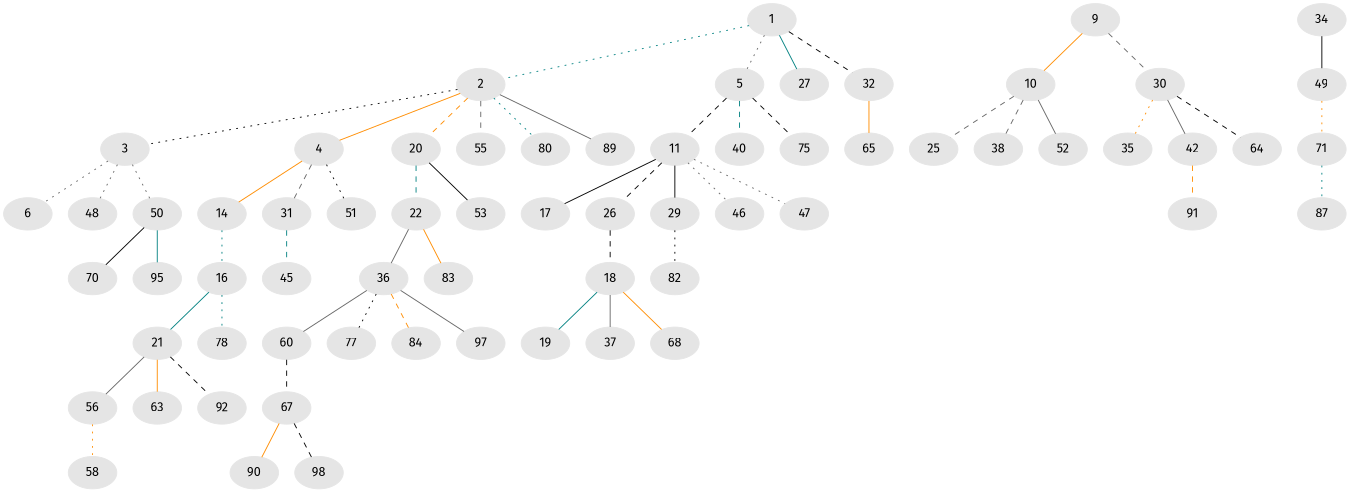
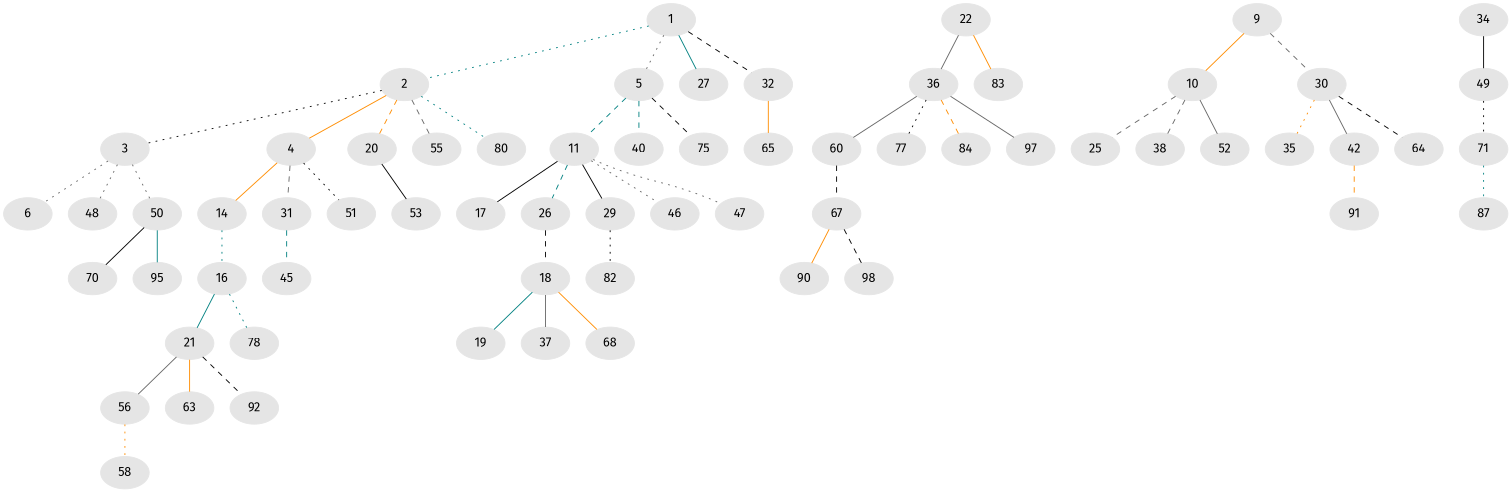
edge "5" -- "11": color black -> teal
edge "49" -- "71": color darkorange -> black
node "89": removed
edge "11" -- "26": color black -> teal
edge "20" -- "22": removed
